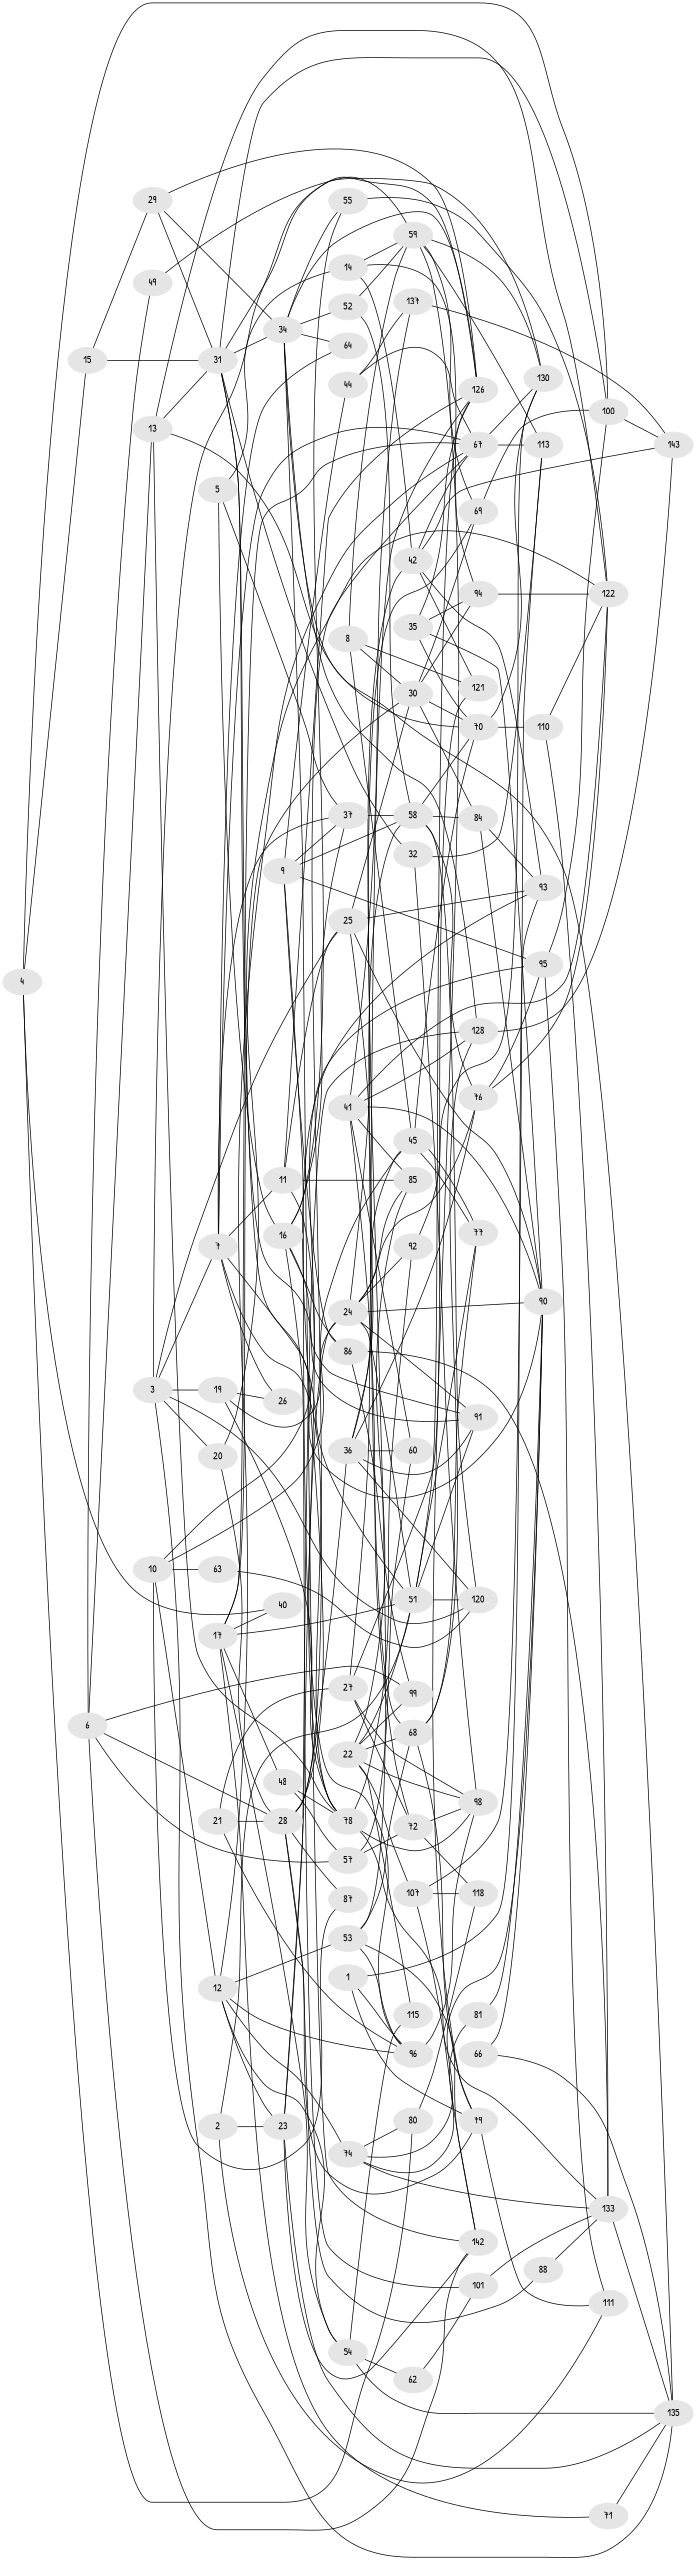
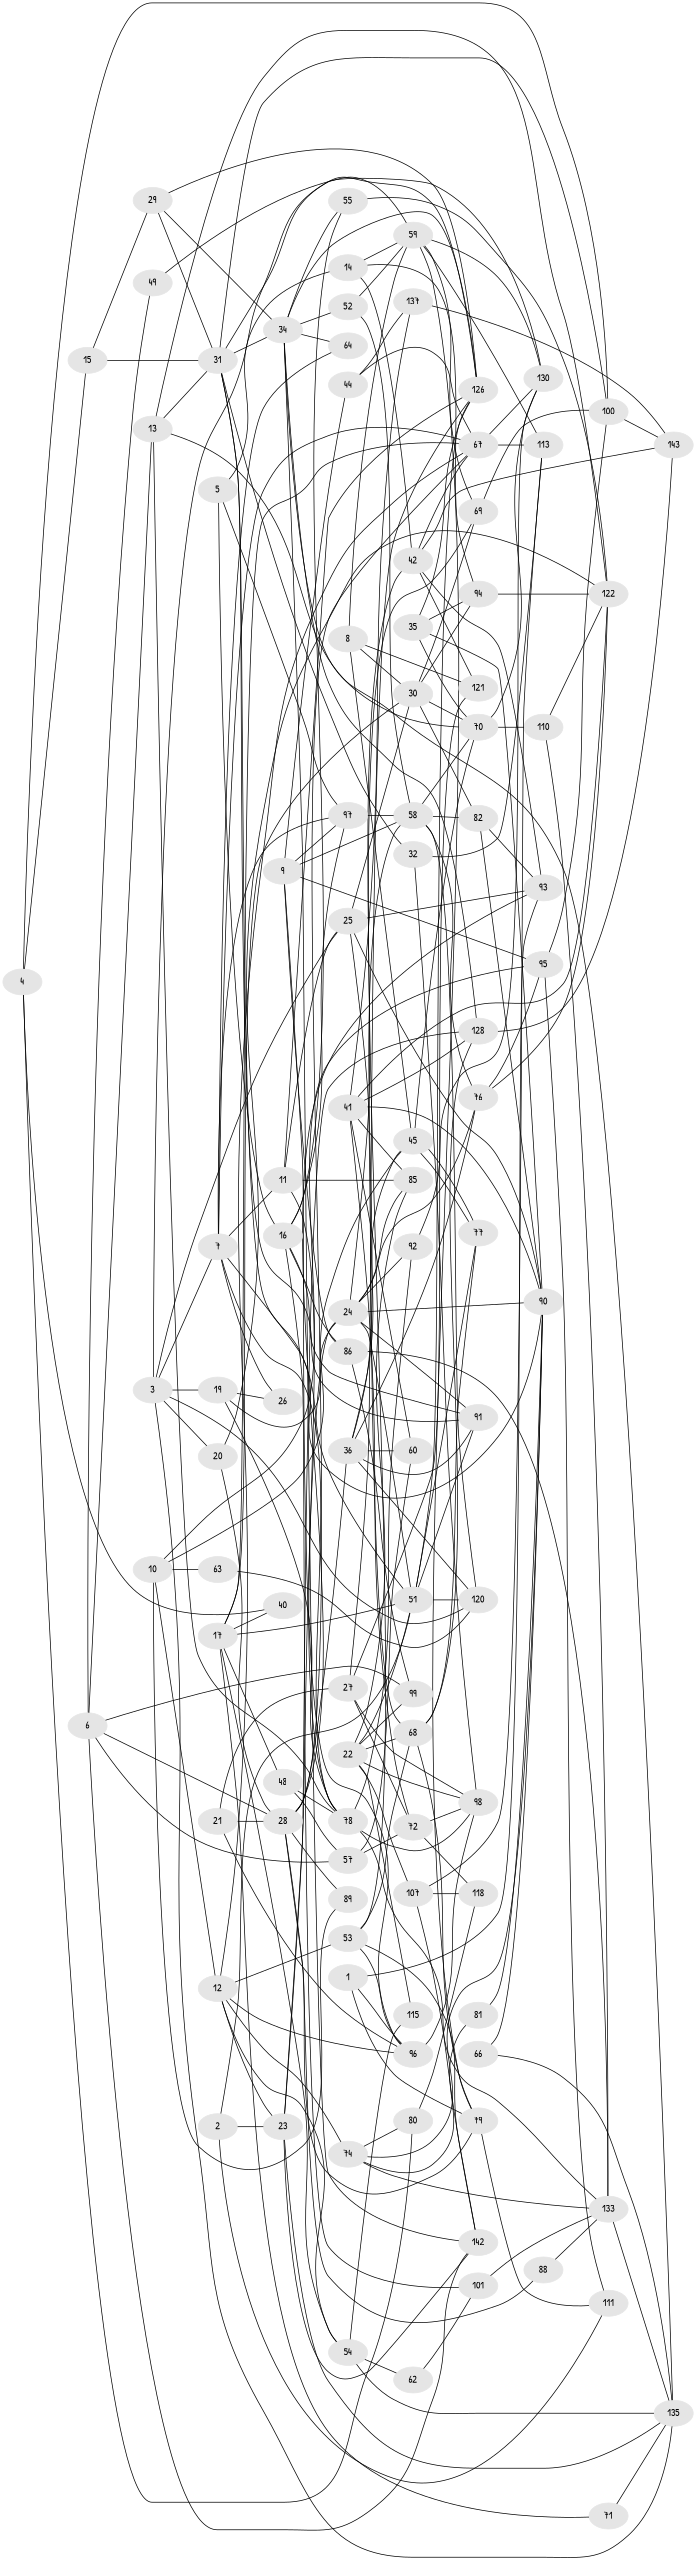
node "37": label "37" -> "97"
node "84": label "84" -> "82"
node "87": label "87" -> "89"
